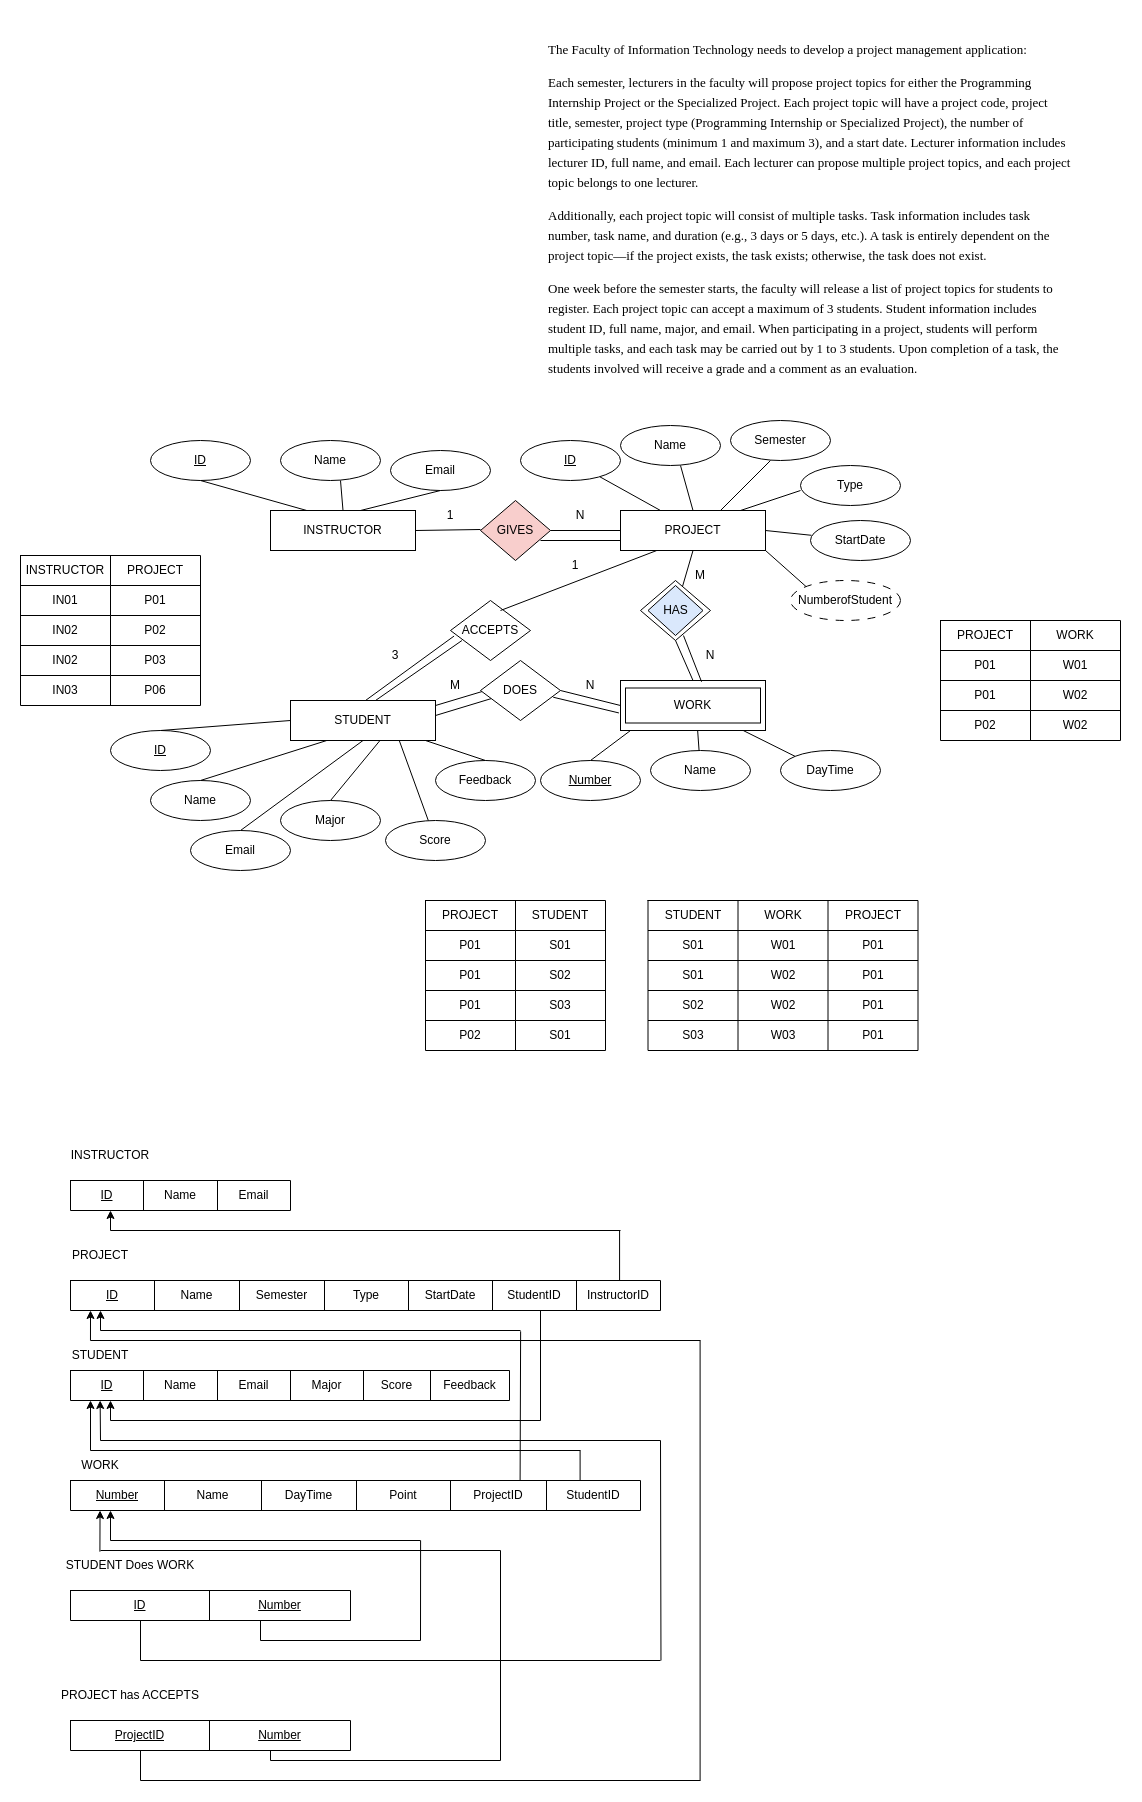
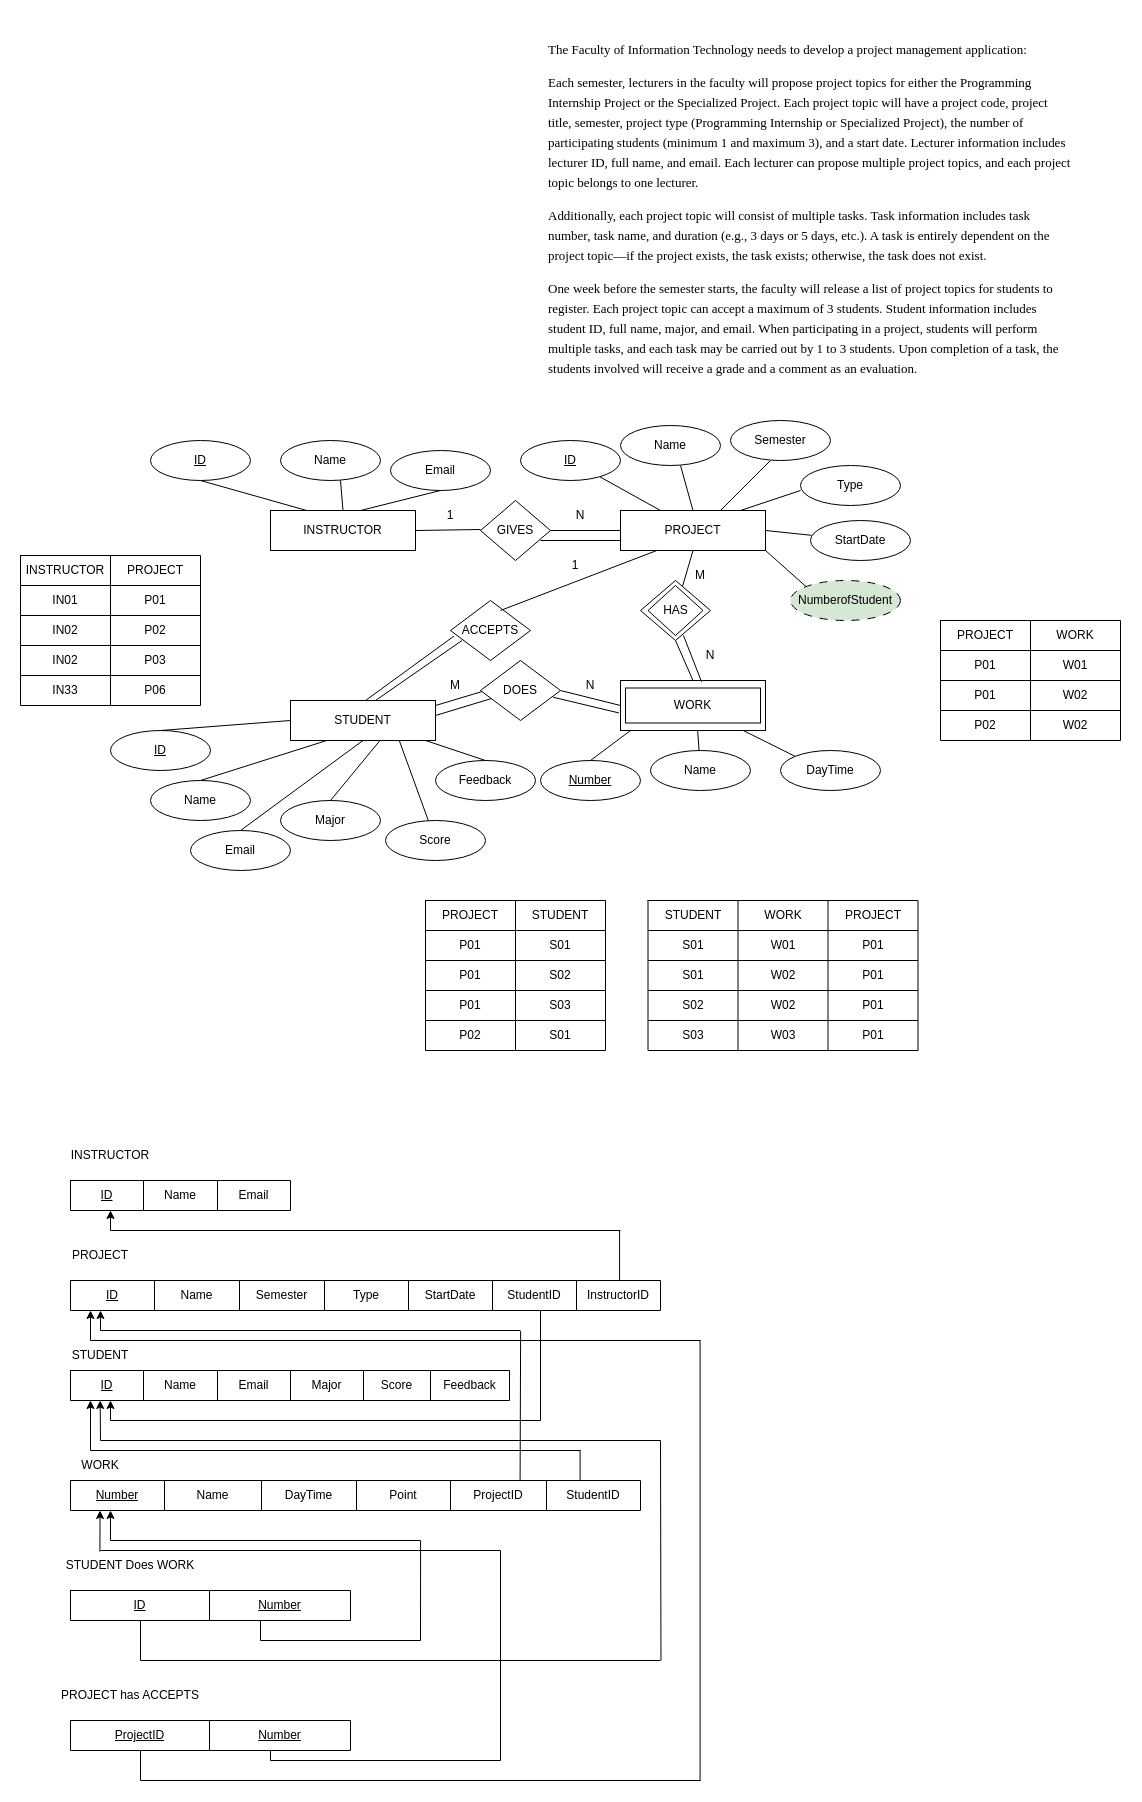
node "GIVES": fillcolor #f8cecc -> #ffffff
node "NumberofStudent": fillcolor #ffffff -> #d5e8d4
node "HAS": fillcolor #dae8fc -> #ffffff
node "3": removed
node "IN03": label "IN03" -> "IN33"
